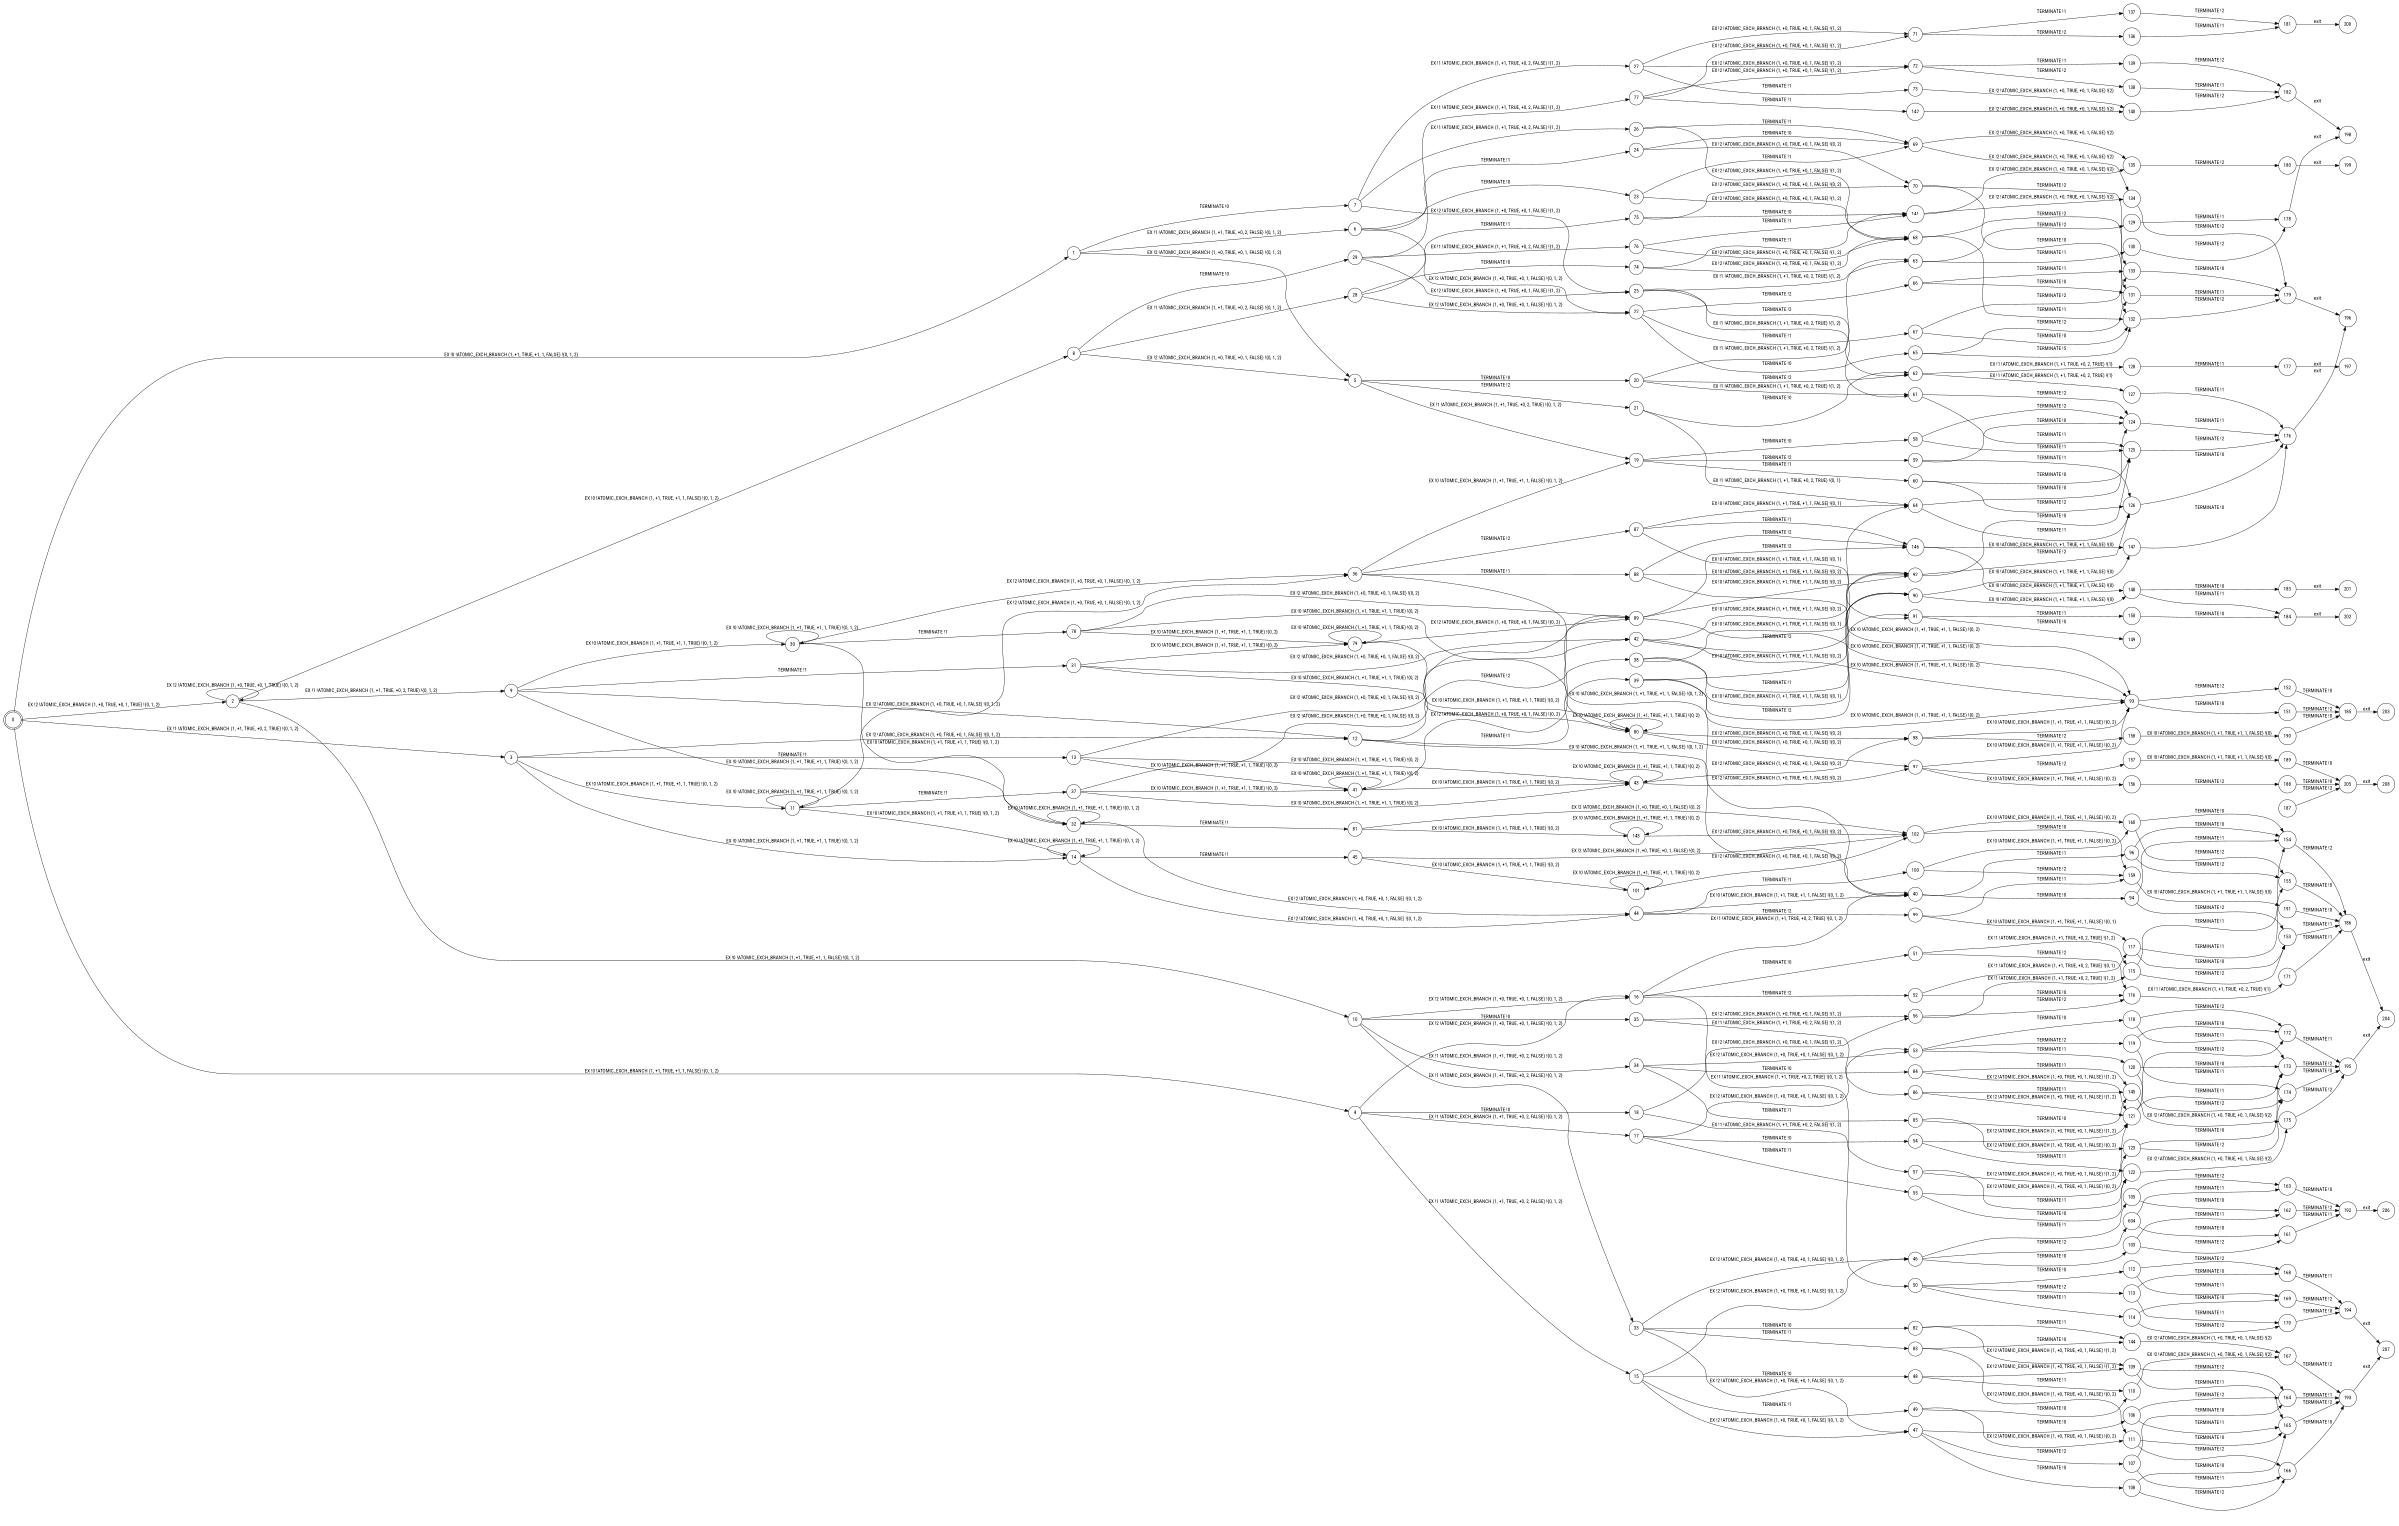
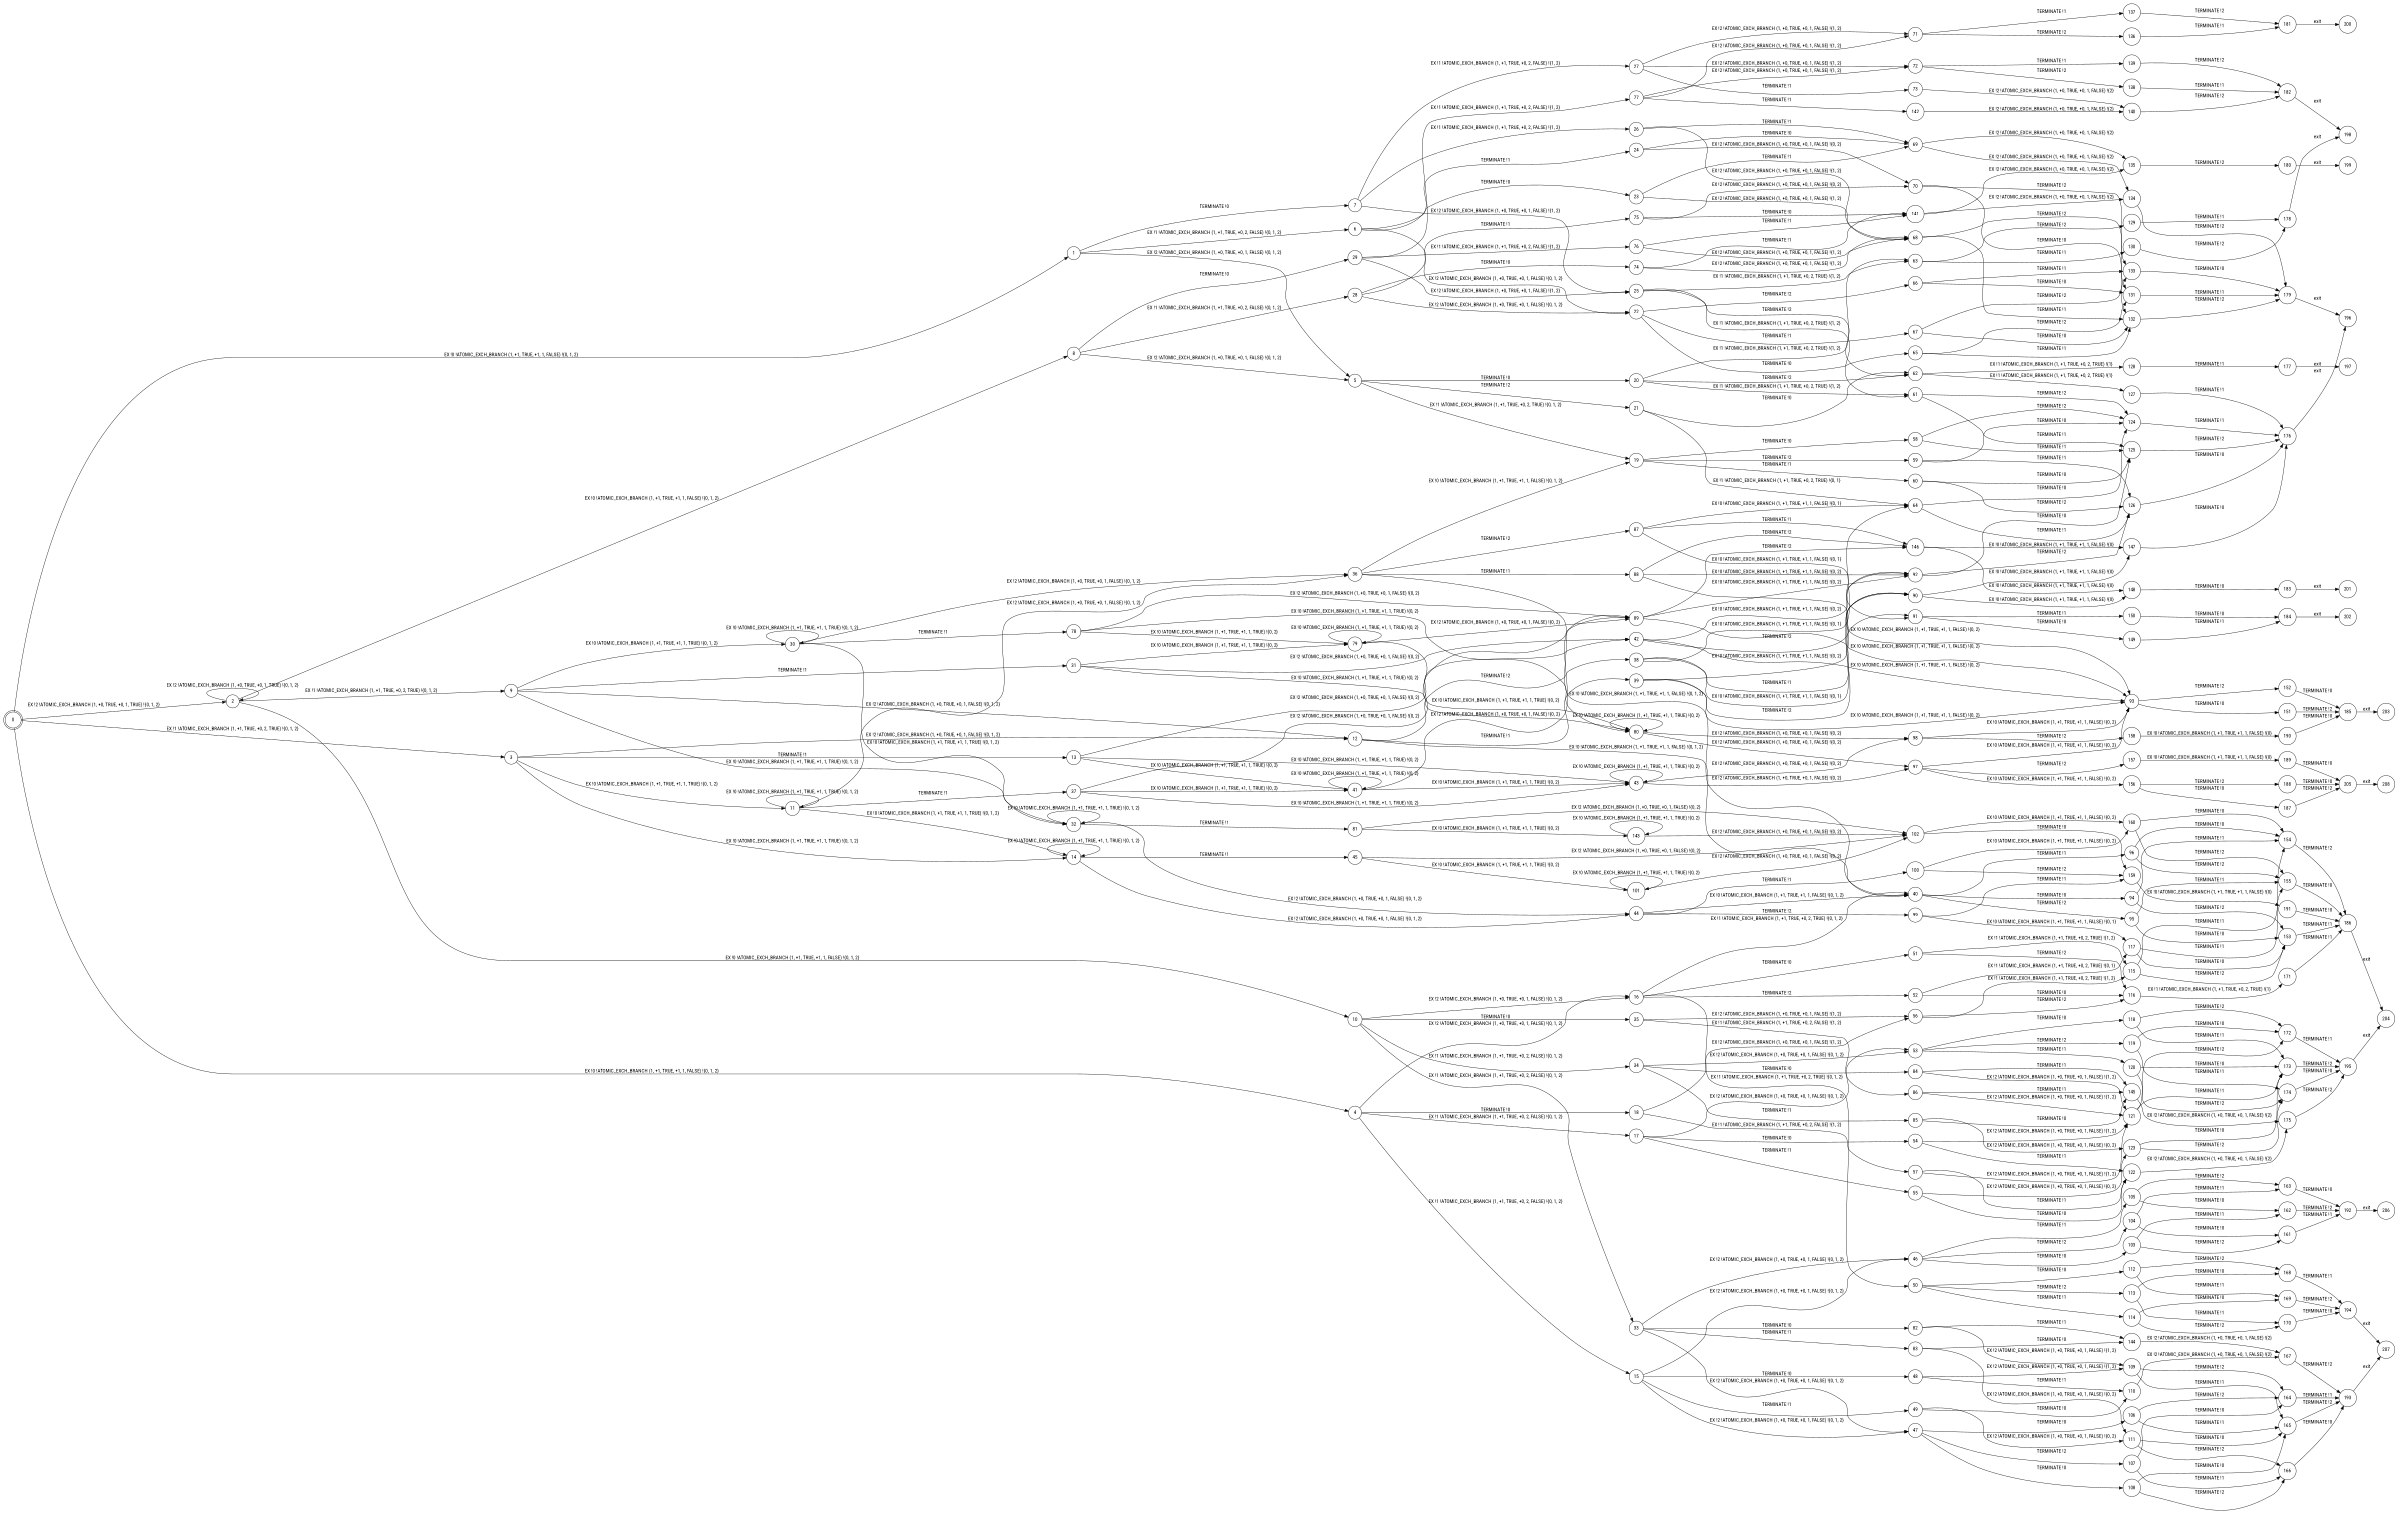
edge "65" -> "132": label "TERMINATE !5" -> "TERMINATE !1"
edge "148" -> "184": now "149" -> "184"
edge "156" -> "187": added, label "TERMINATE !0"
node "95": added
node "604": label "604" -> "104"
